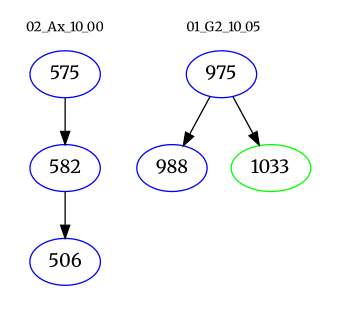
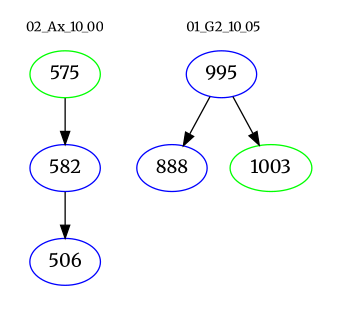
node "575": color blue -> green
node "975": label "975" -> "995"
node "988": label "988" -> "888"
node "1033": label "1033" -> "1003"
